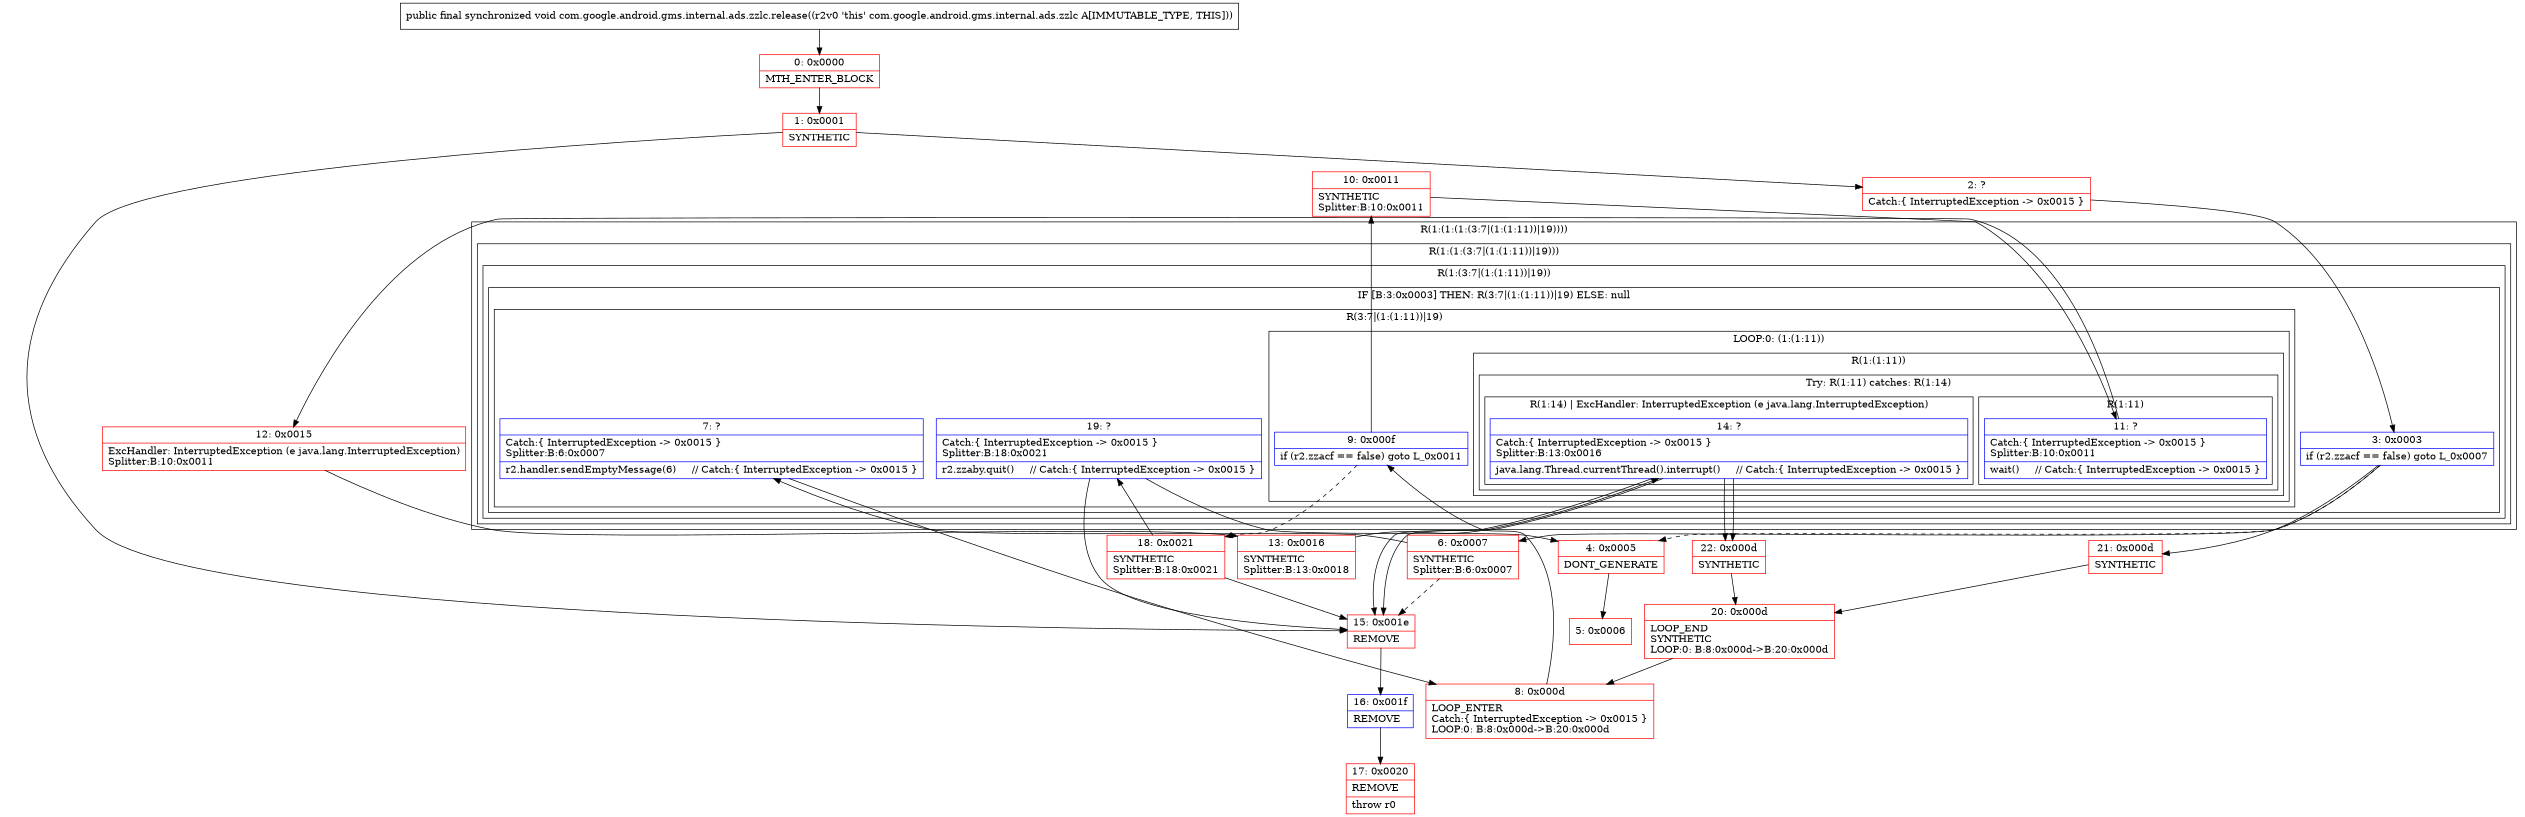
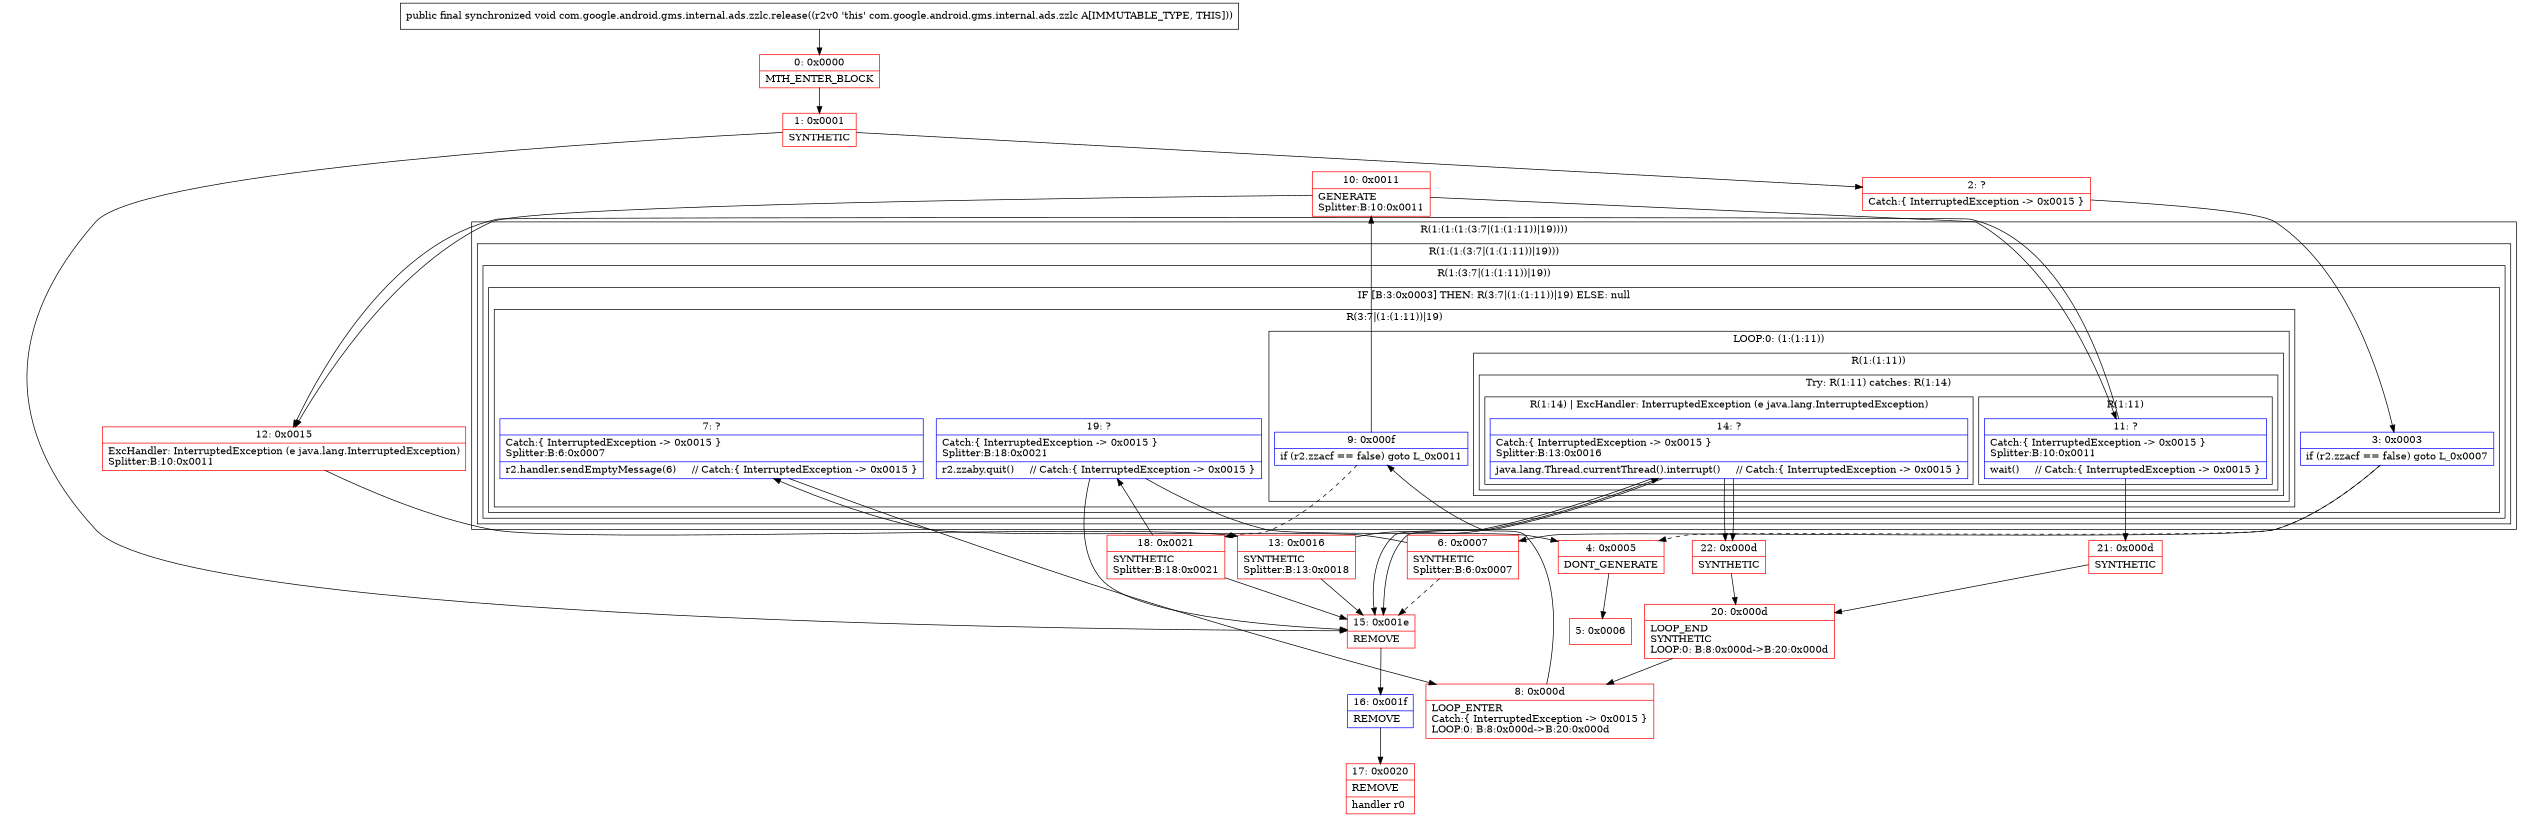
node "10: 0x0011": text "SYNTHETIC" -> "GENERATE"
edge "10: 0x0011" -> "12: 0x0015": added
edge "3: 0x0003" -> "21: 0x000d": now "11: ?" -> "21: 0x000d"
edge "13: 0x0016" -> "15: 0x001e": added
node "17: 0x0020": text "throw r0" -> "handler r0"
